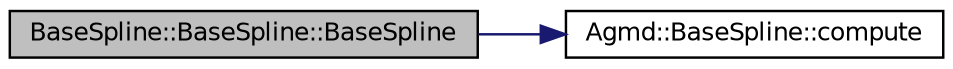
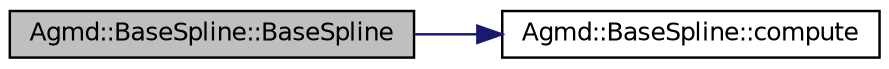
node "BaseSpline::BaseSpline::BaseSpline": label "BaseSpline::BaseSpline::BaseSpline" -> "Agmd::BaseSpline::BaseSpline"
